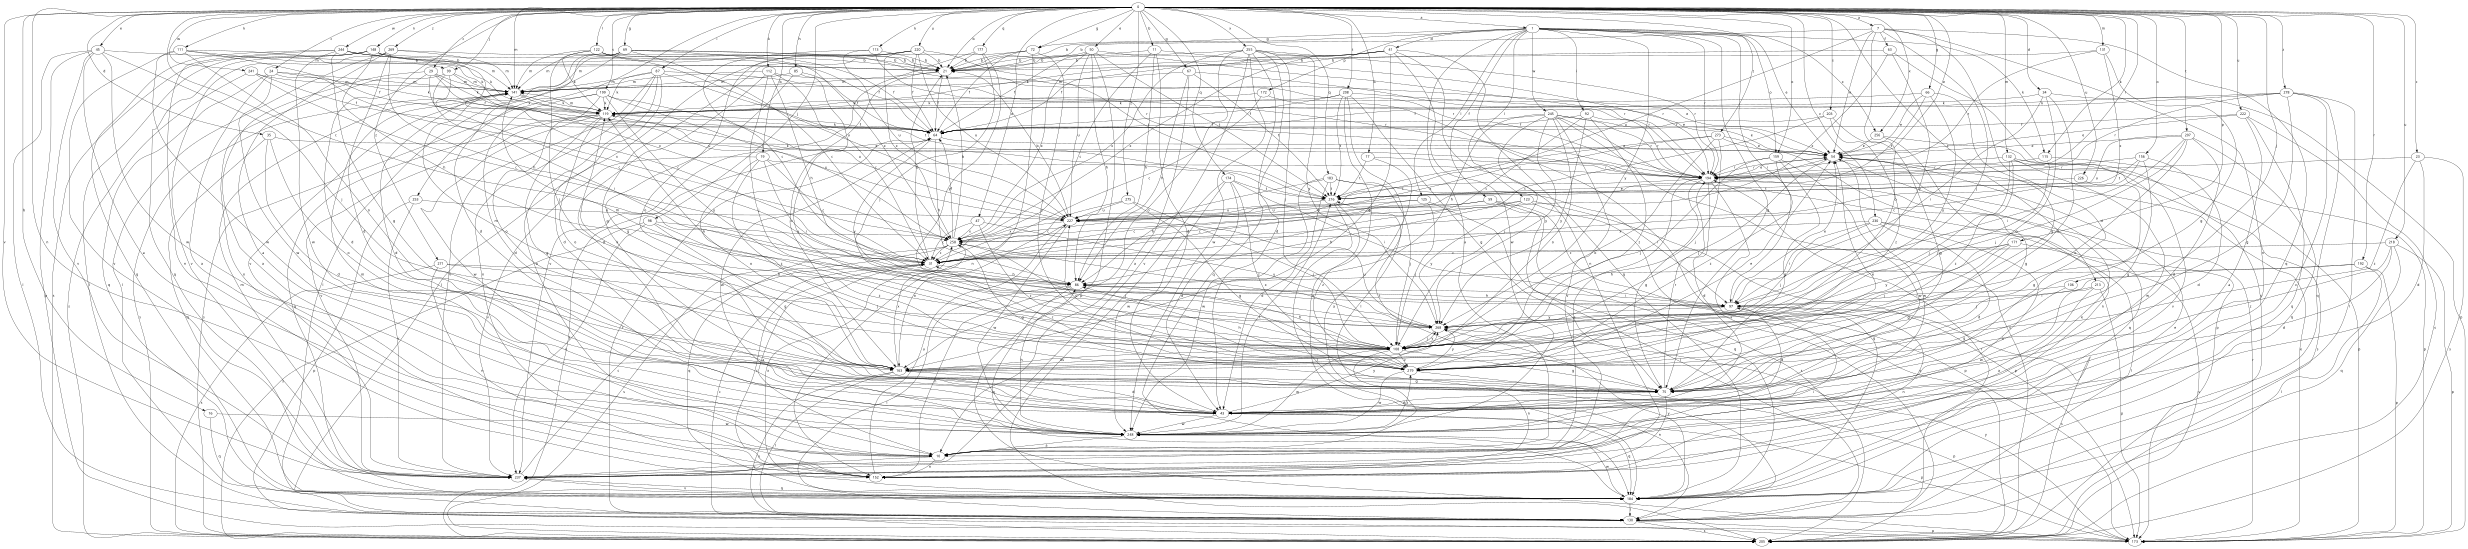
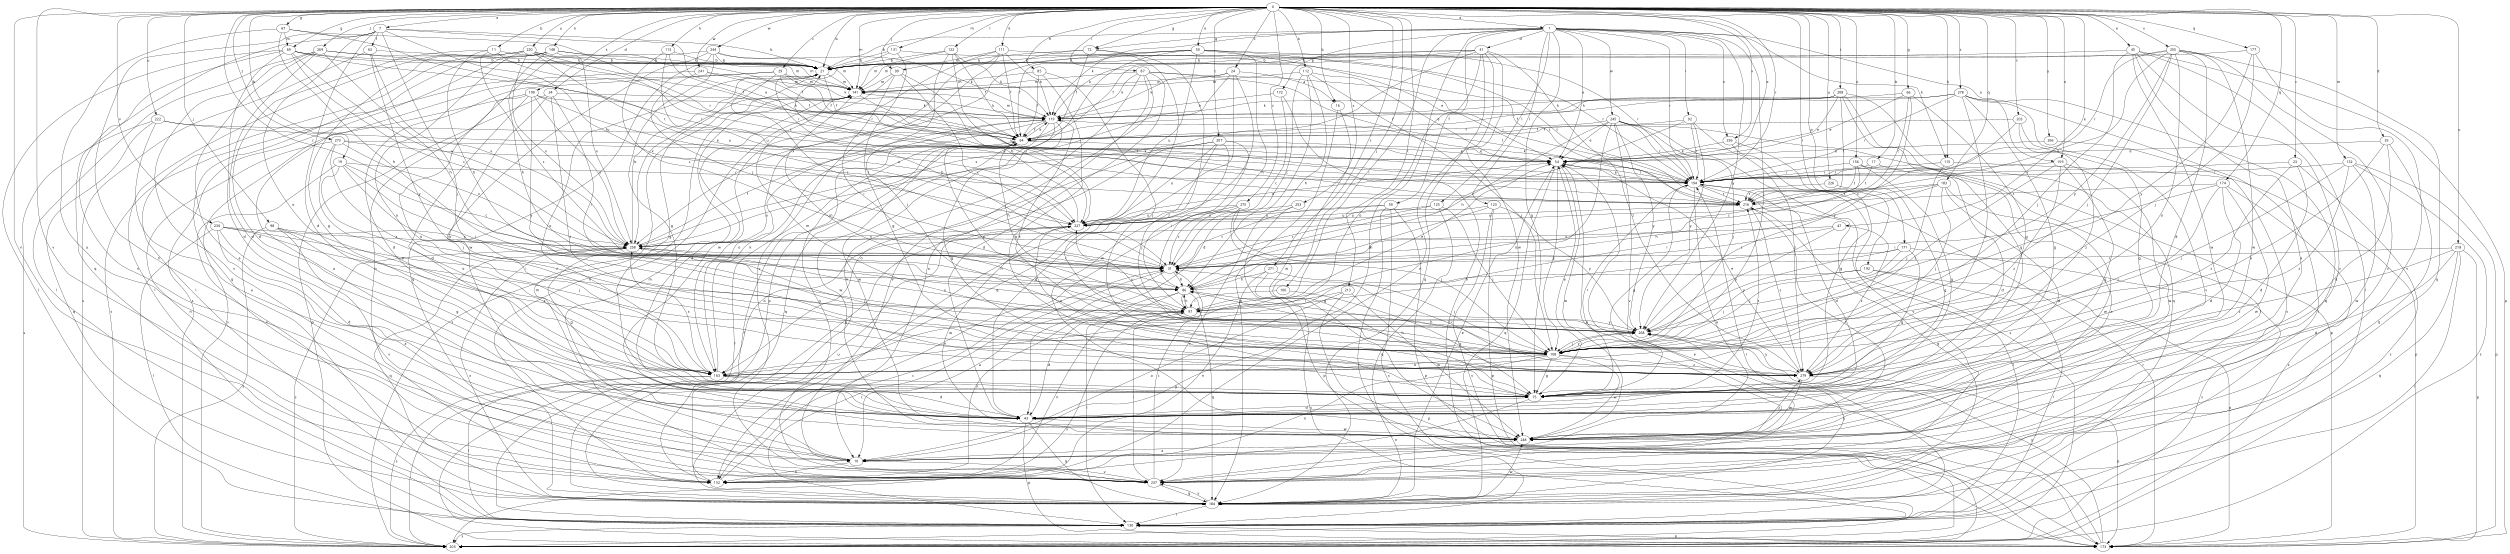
edge "1" -> "119": added, label "k"
edge "111" -> "216": added, label "t"
edge "50" -> "54": added, label "e"
edge "67" -> "141": now "67" -> "69"
edge "1" -> "108": added, label "j"
node "266": added
edge "41" -> "279": added, label "z"
edge "278" -> "279": added, label "z"
edge "275" -> "152": added, label "n"
edge "43" -> "268": removed, label "y"
edge "24" -> "10": now "24" -> "16"
edge "21" -> "75": added, label "g"
edge "248" -> "86": removed, label "h"
edge "218" -> "130": added, label "l"
